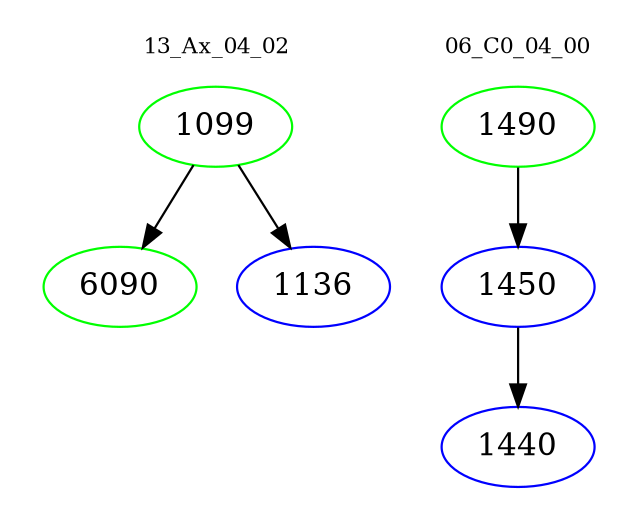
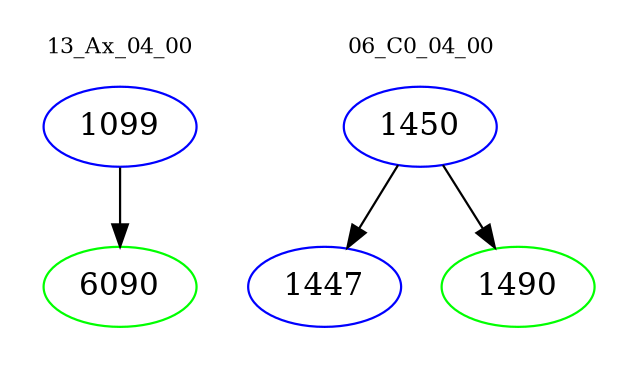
cluster "13_Ax_04_02": label "13_Ax_04_02" -> "13_Ax_04_00"
node "1099": color green -> blue
edge "1490" -> "1450": reversed
node "1136": removed
node "1440": label "1440" -> "1447"
